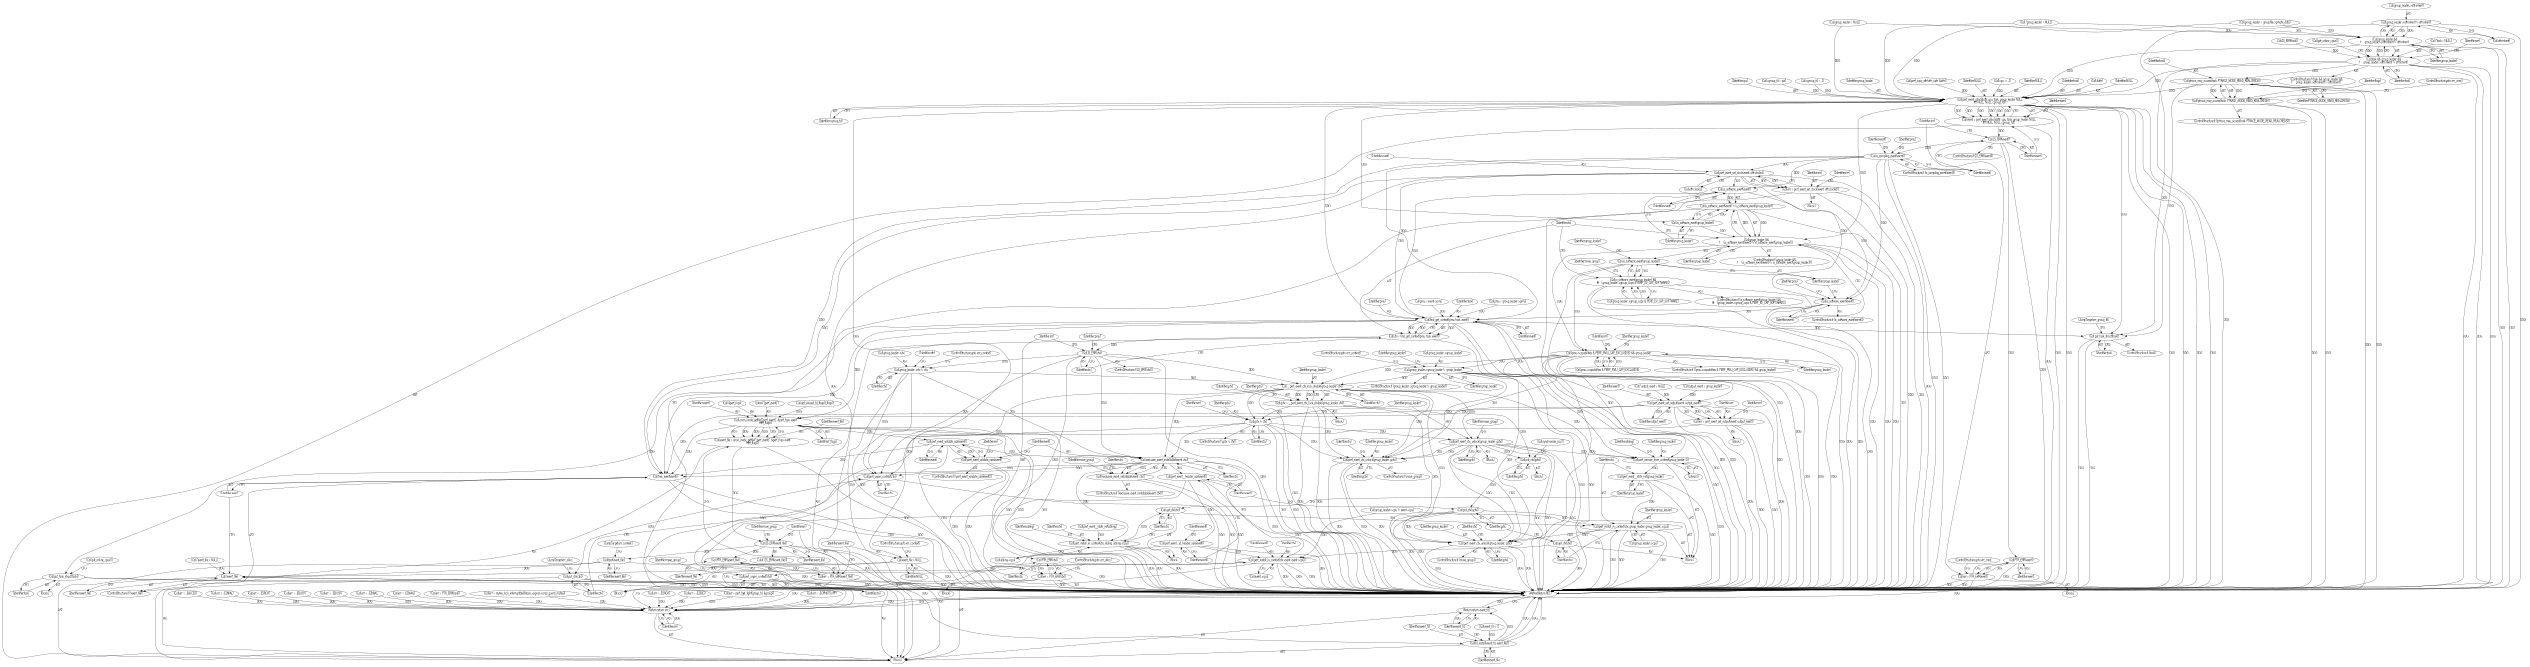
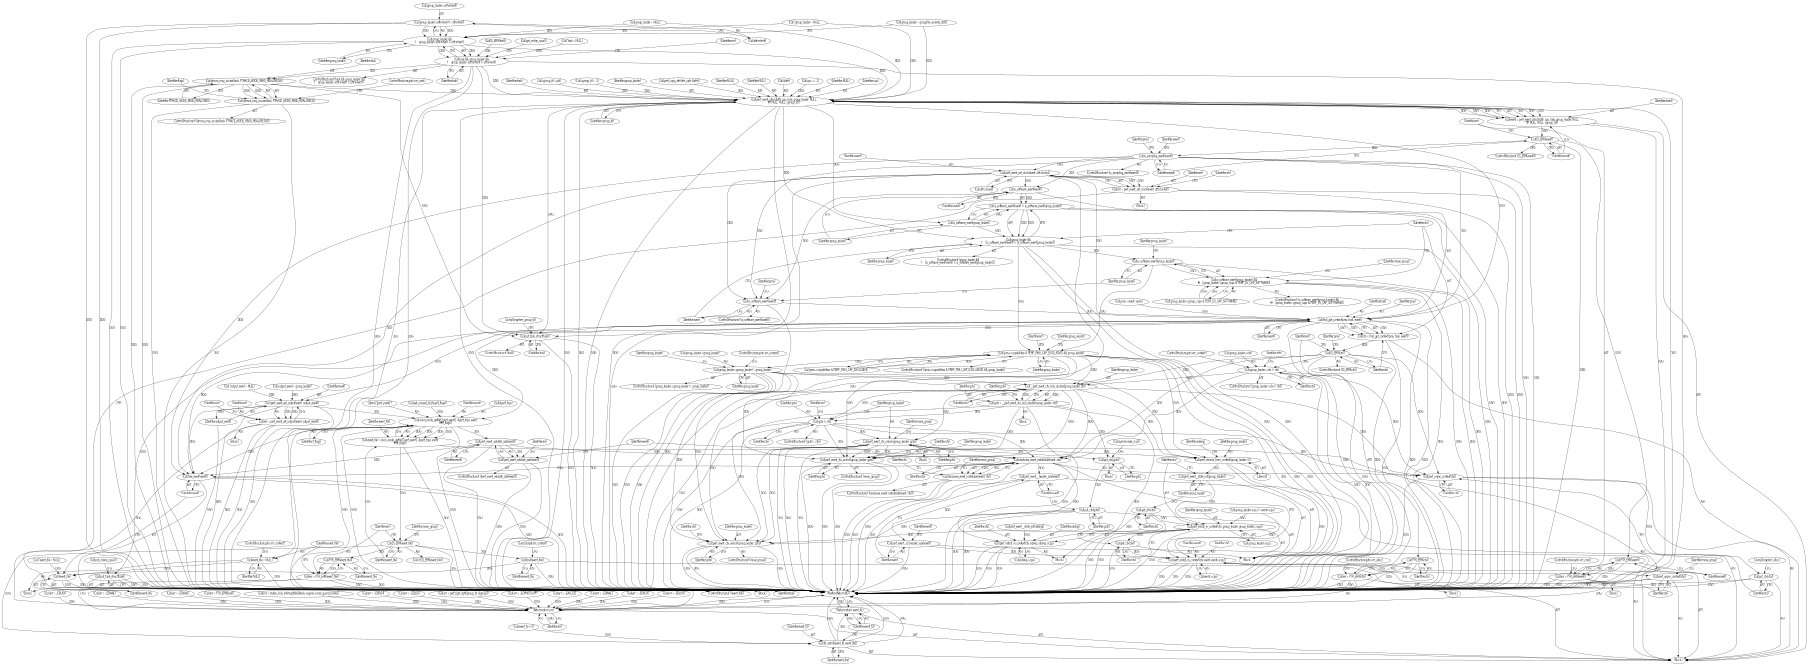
node "(Call,pmu = group_leader->pmu)": removed
node "(ControlStructure,if (group_leader->ctx != ctx))": added
edge "(Call,perf_event__state_init(group_leader))" -> "(MethodReturn,RET)": now "(Identifier,output_event)" -> "(MethodReturn,RET)"
edge "(Call,err = PTR_ERR(ctx))" -> "(Return,return err;)": label "DDG: " -> "AST: "
